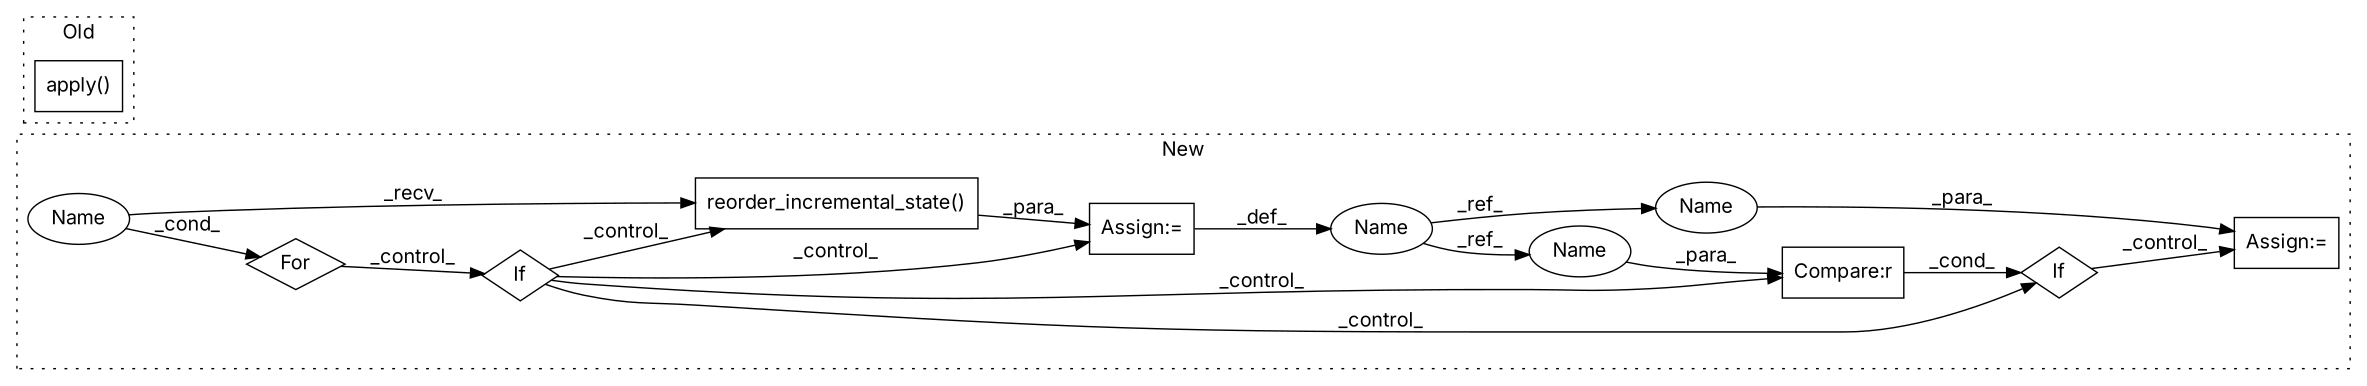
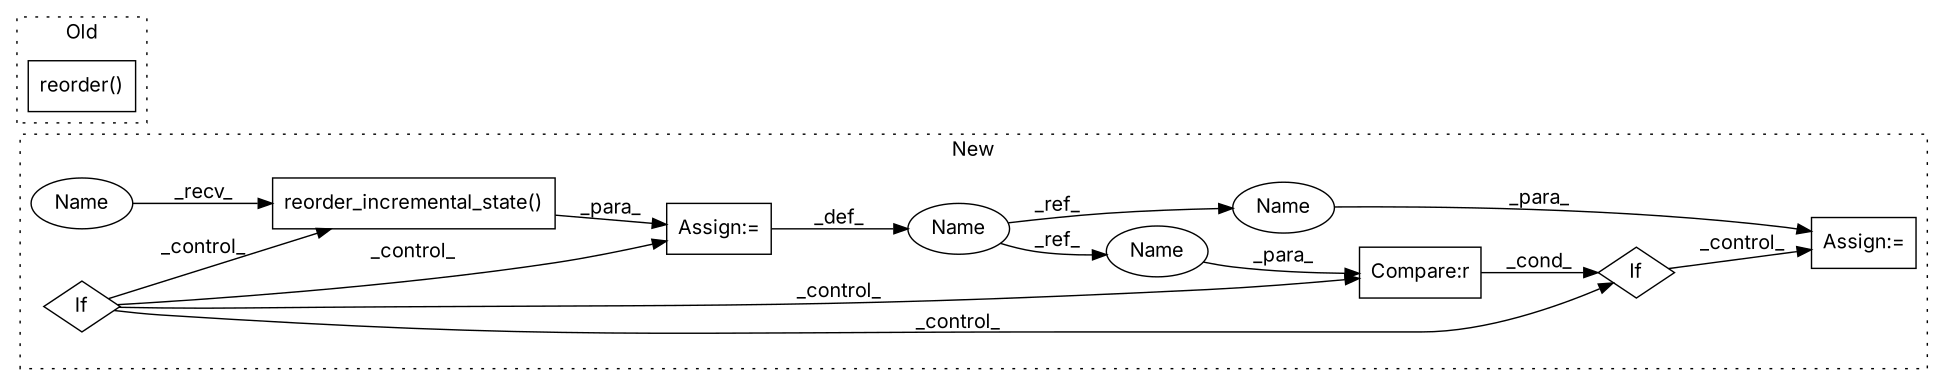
node "apply()": label "apply()" -> "reorder()"
node "For": removed
